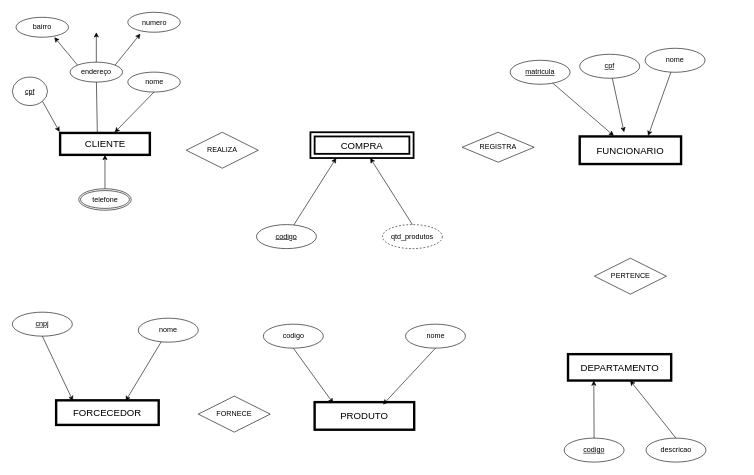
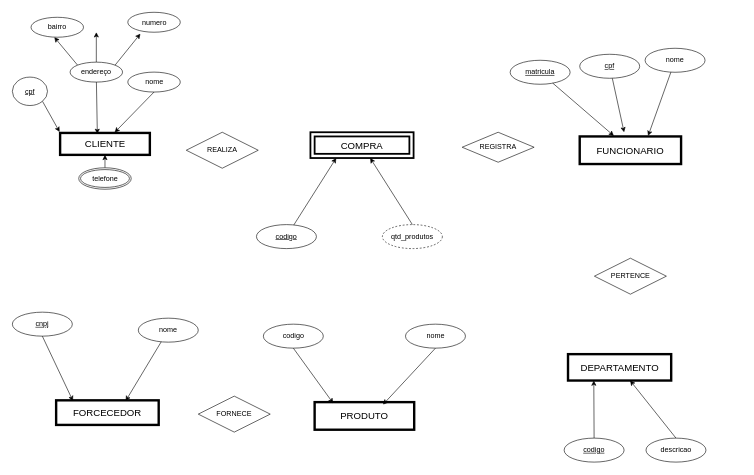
node "bairro": moved (42, 27) -> (57, 27)
edge "endereço" -- "CLIENTE": arrowhead none -> classic
node "telefone": moved (105, 200) -> (105, 179)
